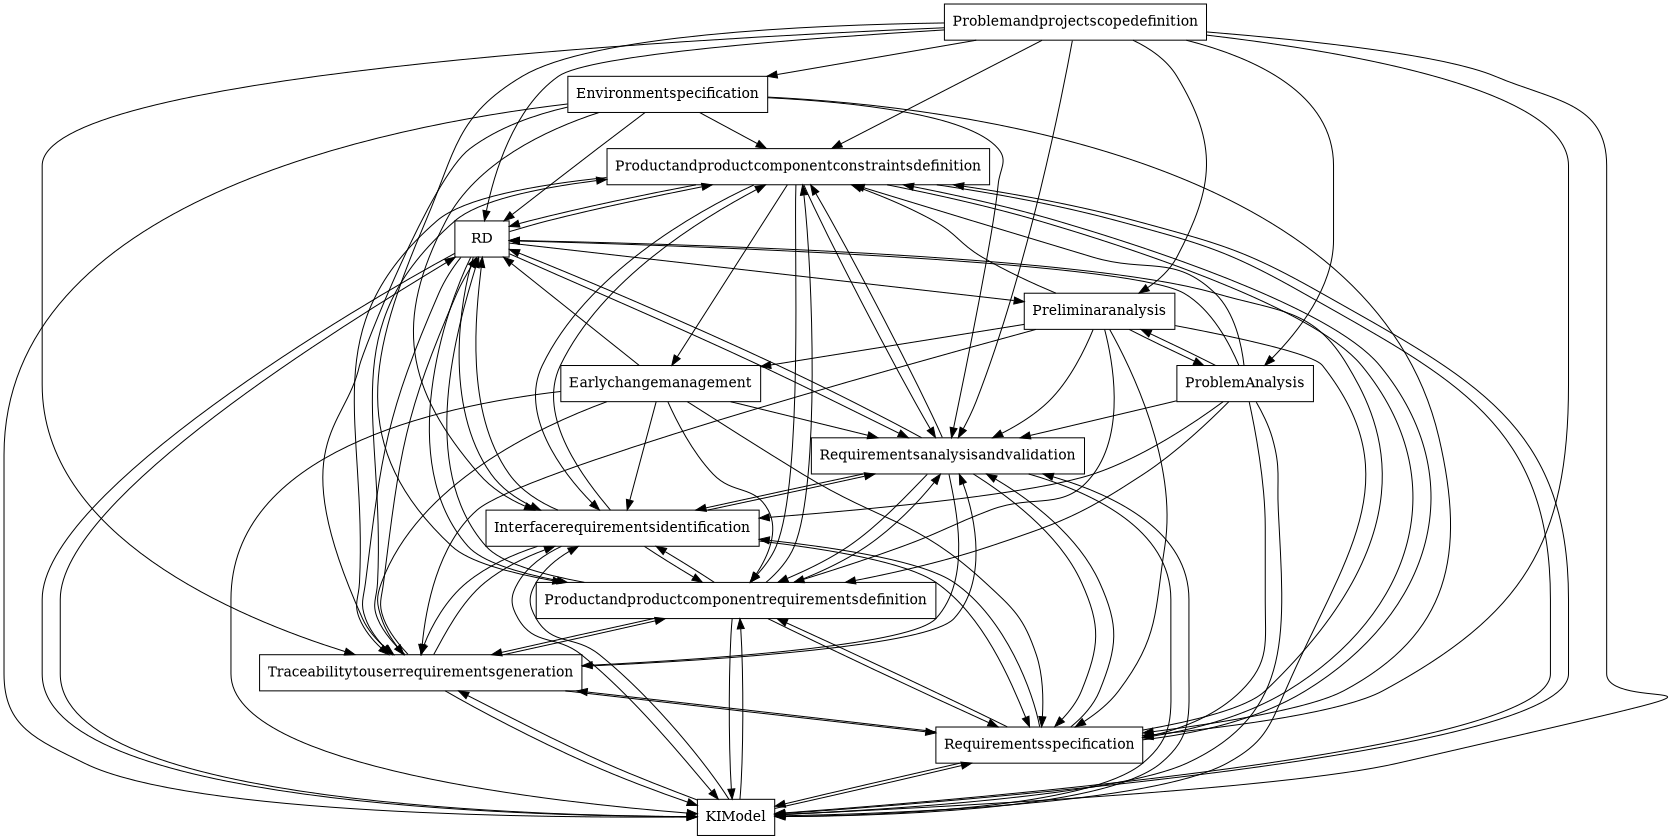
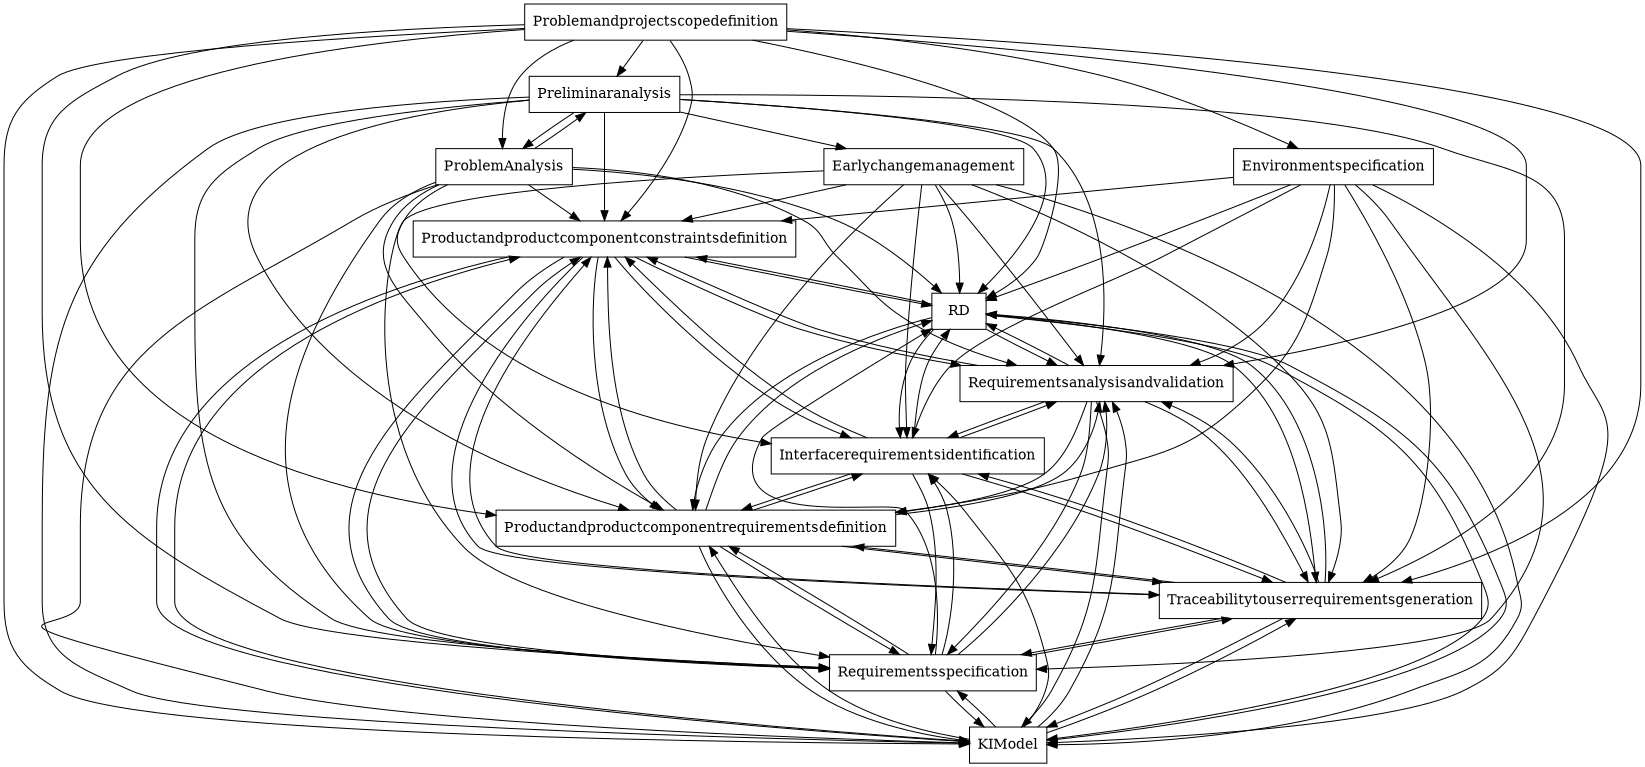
edge "RD" -> "Preliminaranalysis": reversed
edge "Productandproductcomponentconstraintsdefinition" -> "Earlychangemanagement": reversed
edge "Environmentspecification" -> "Productandproductcomponentrequirementsdefinition": added
edge "Interfacerequirementsidentification" -> "KIModel": removed
